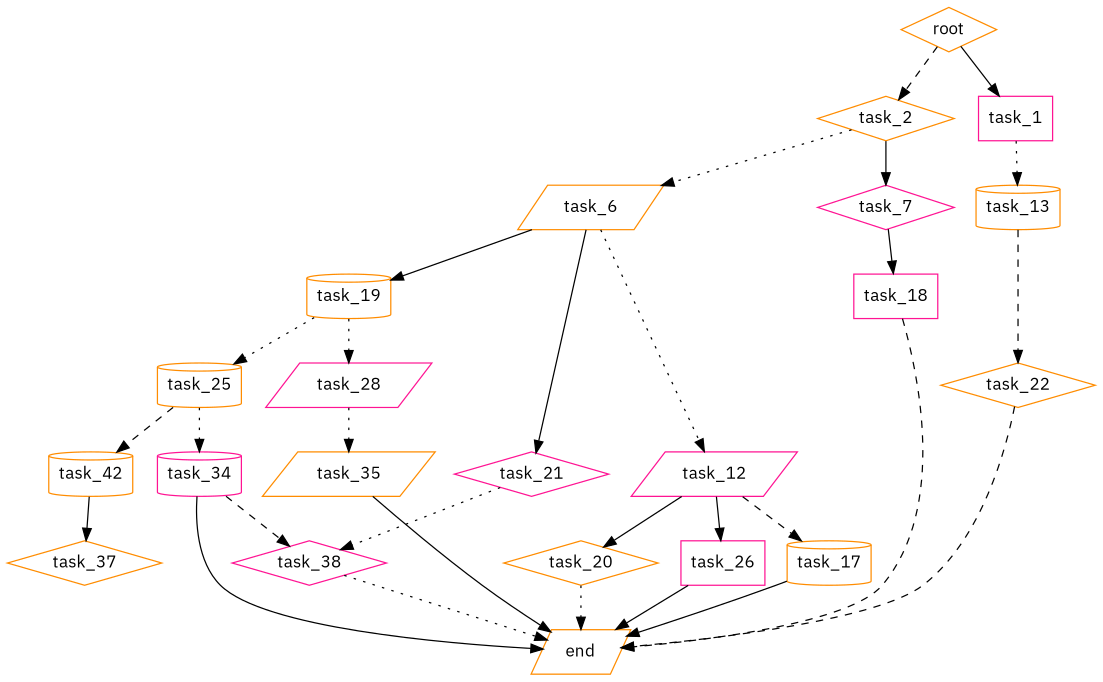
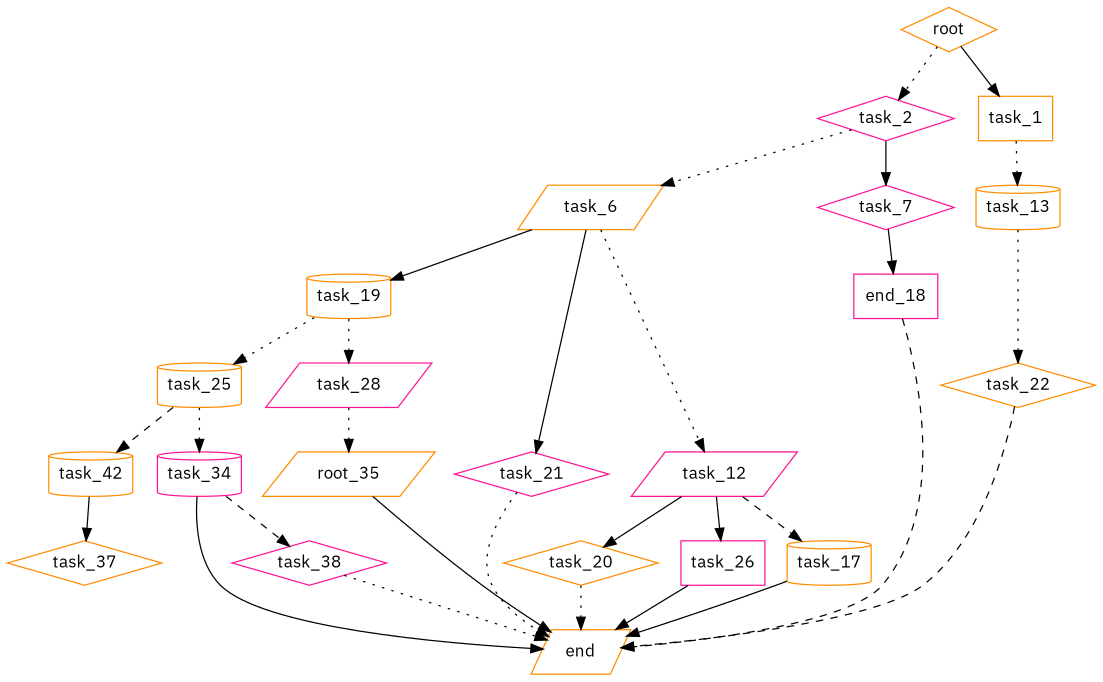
edge "root" -> "task_2": style dashed -> dotted
node "task_2": color darkorange -> deeppink
node "task_1": color deeppink -> darkorange
edge "task_13" -> "task_22": style dashed -> dotted
node "task_18": label "task_18" -> "end_18"
node "task_35": label "task_35" -> "root_35"
edge "task_21" -> "task_38": now "task_21" -> "end"
